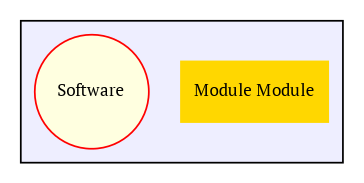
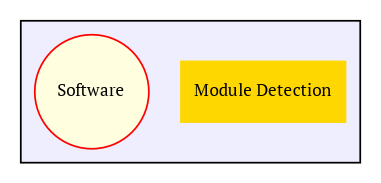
node "Module Module": label "Module Module" -> "Module Detection"
